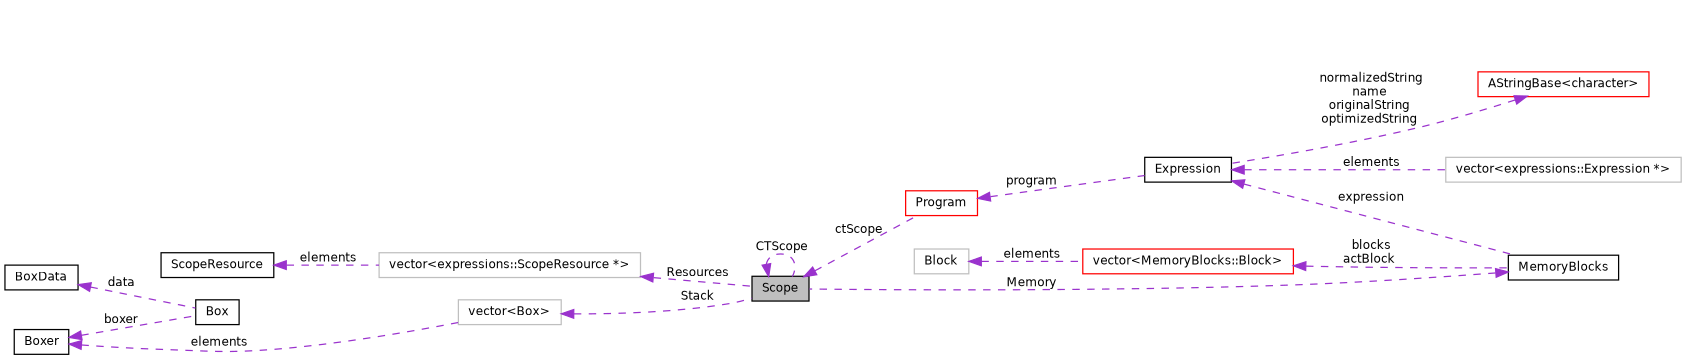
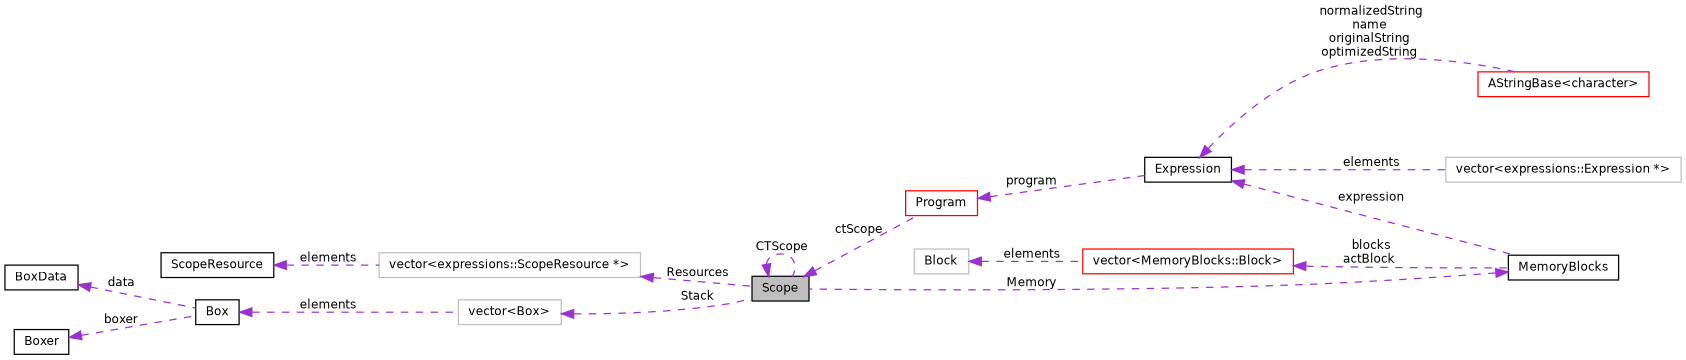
edge "Expression" -> "AStringBase<character>": reversed
edge "vector<Box>" -> "Boxer": now "vector<Box>" -> "Box"
